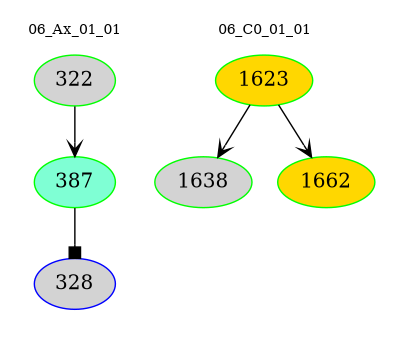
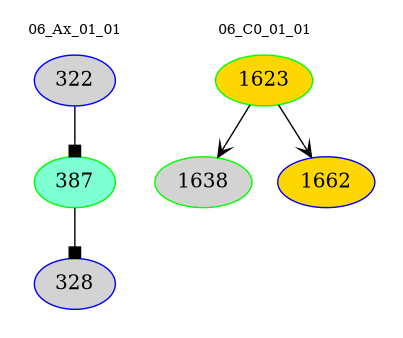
node "322": color green -> blue
edge "322" -> "387": arrowhead vee -> box
node "1662": color green -> blue
